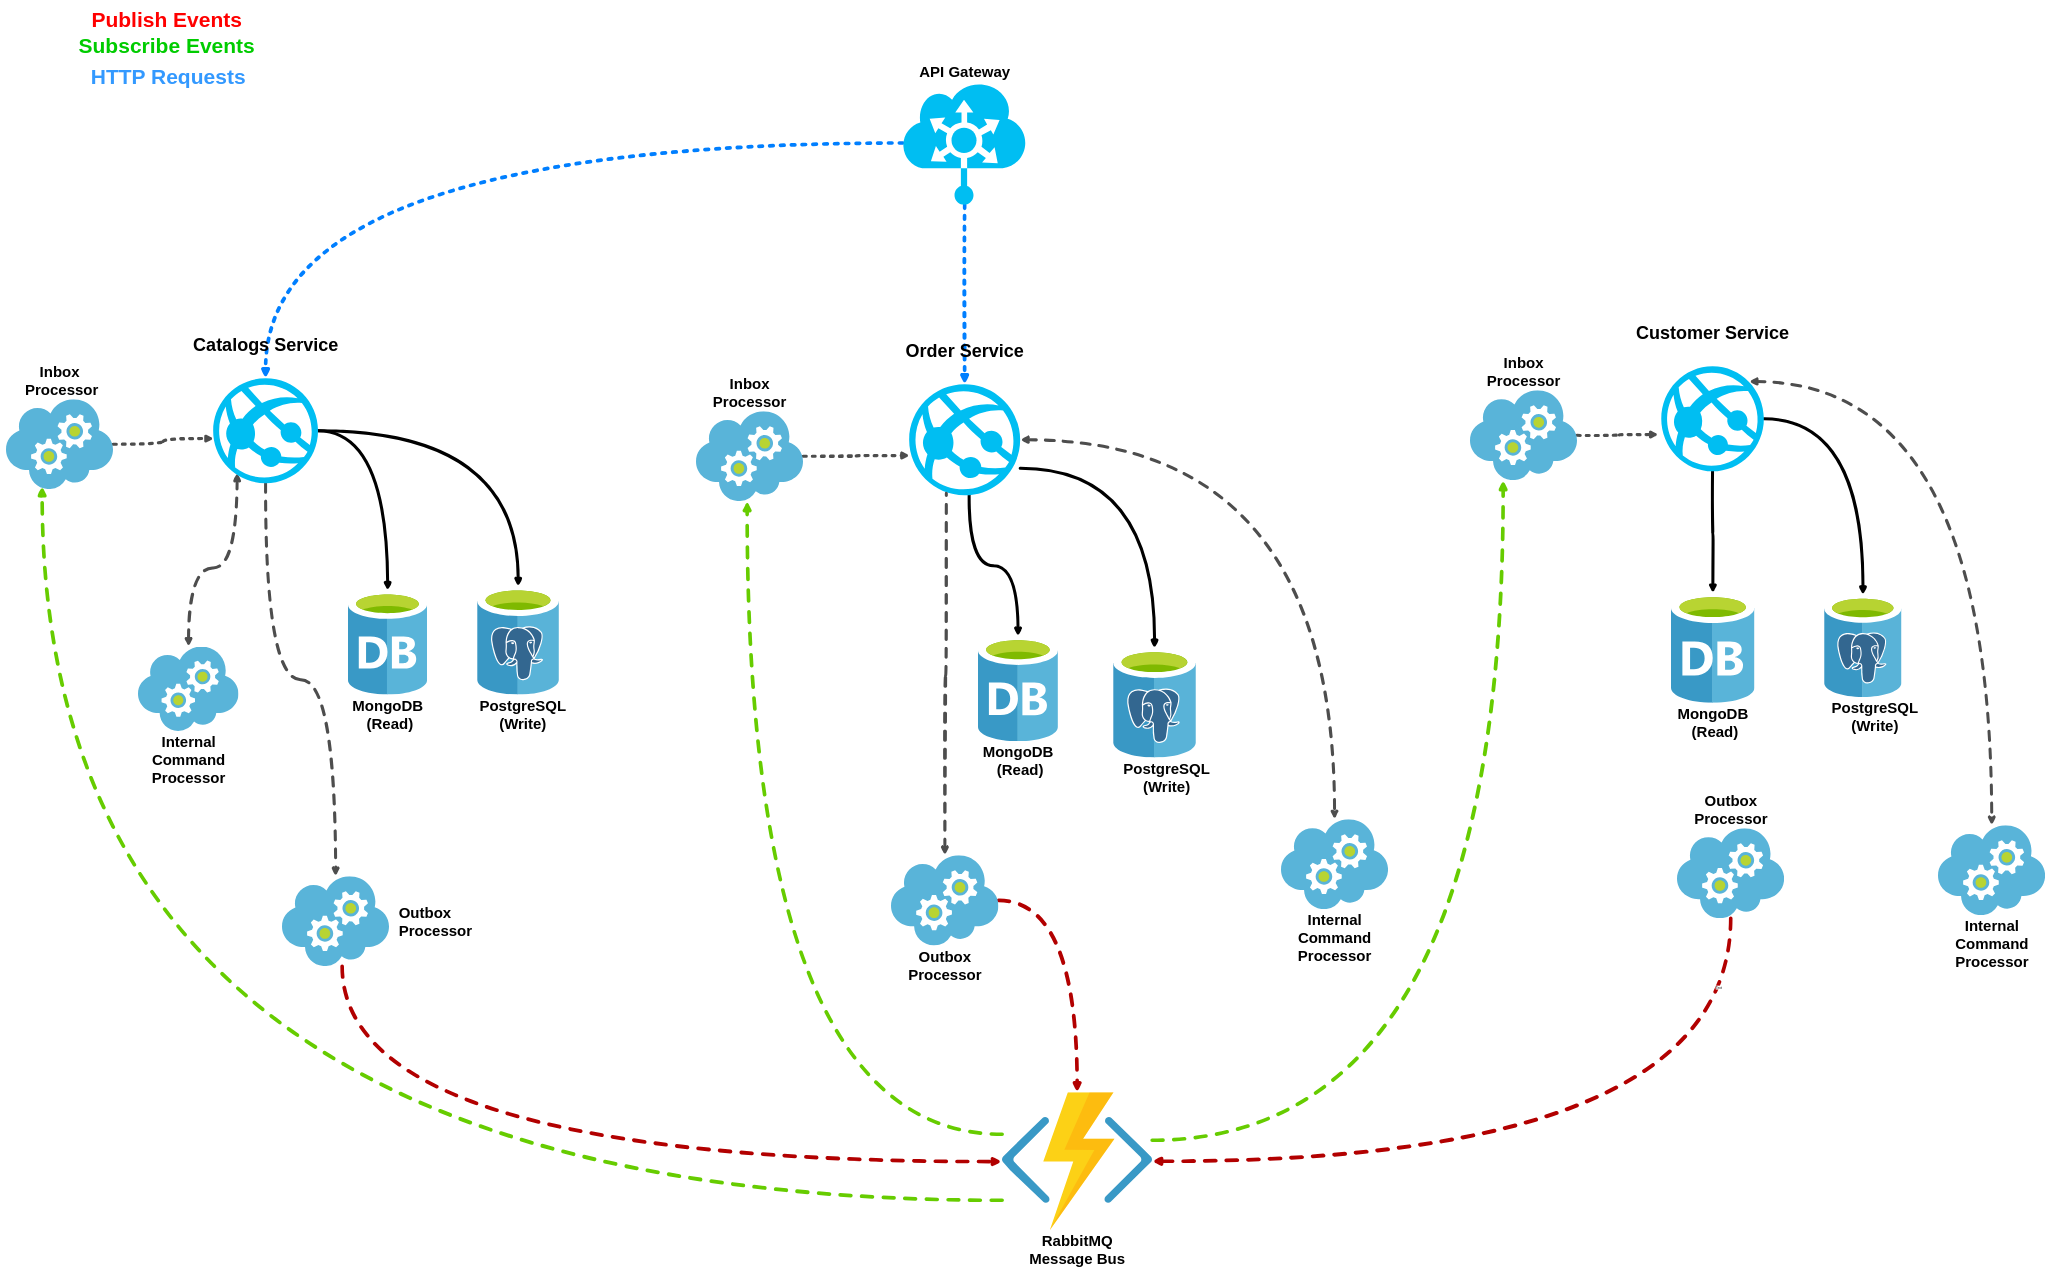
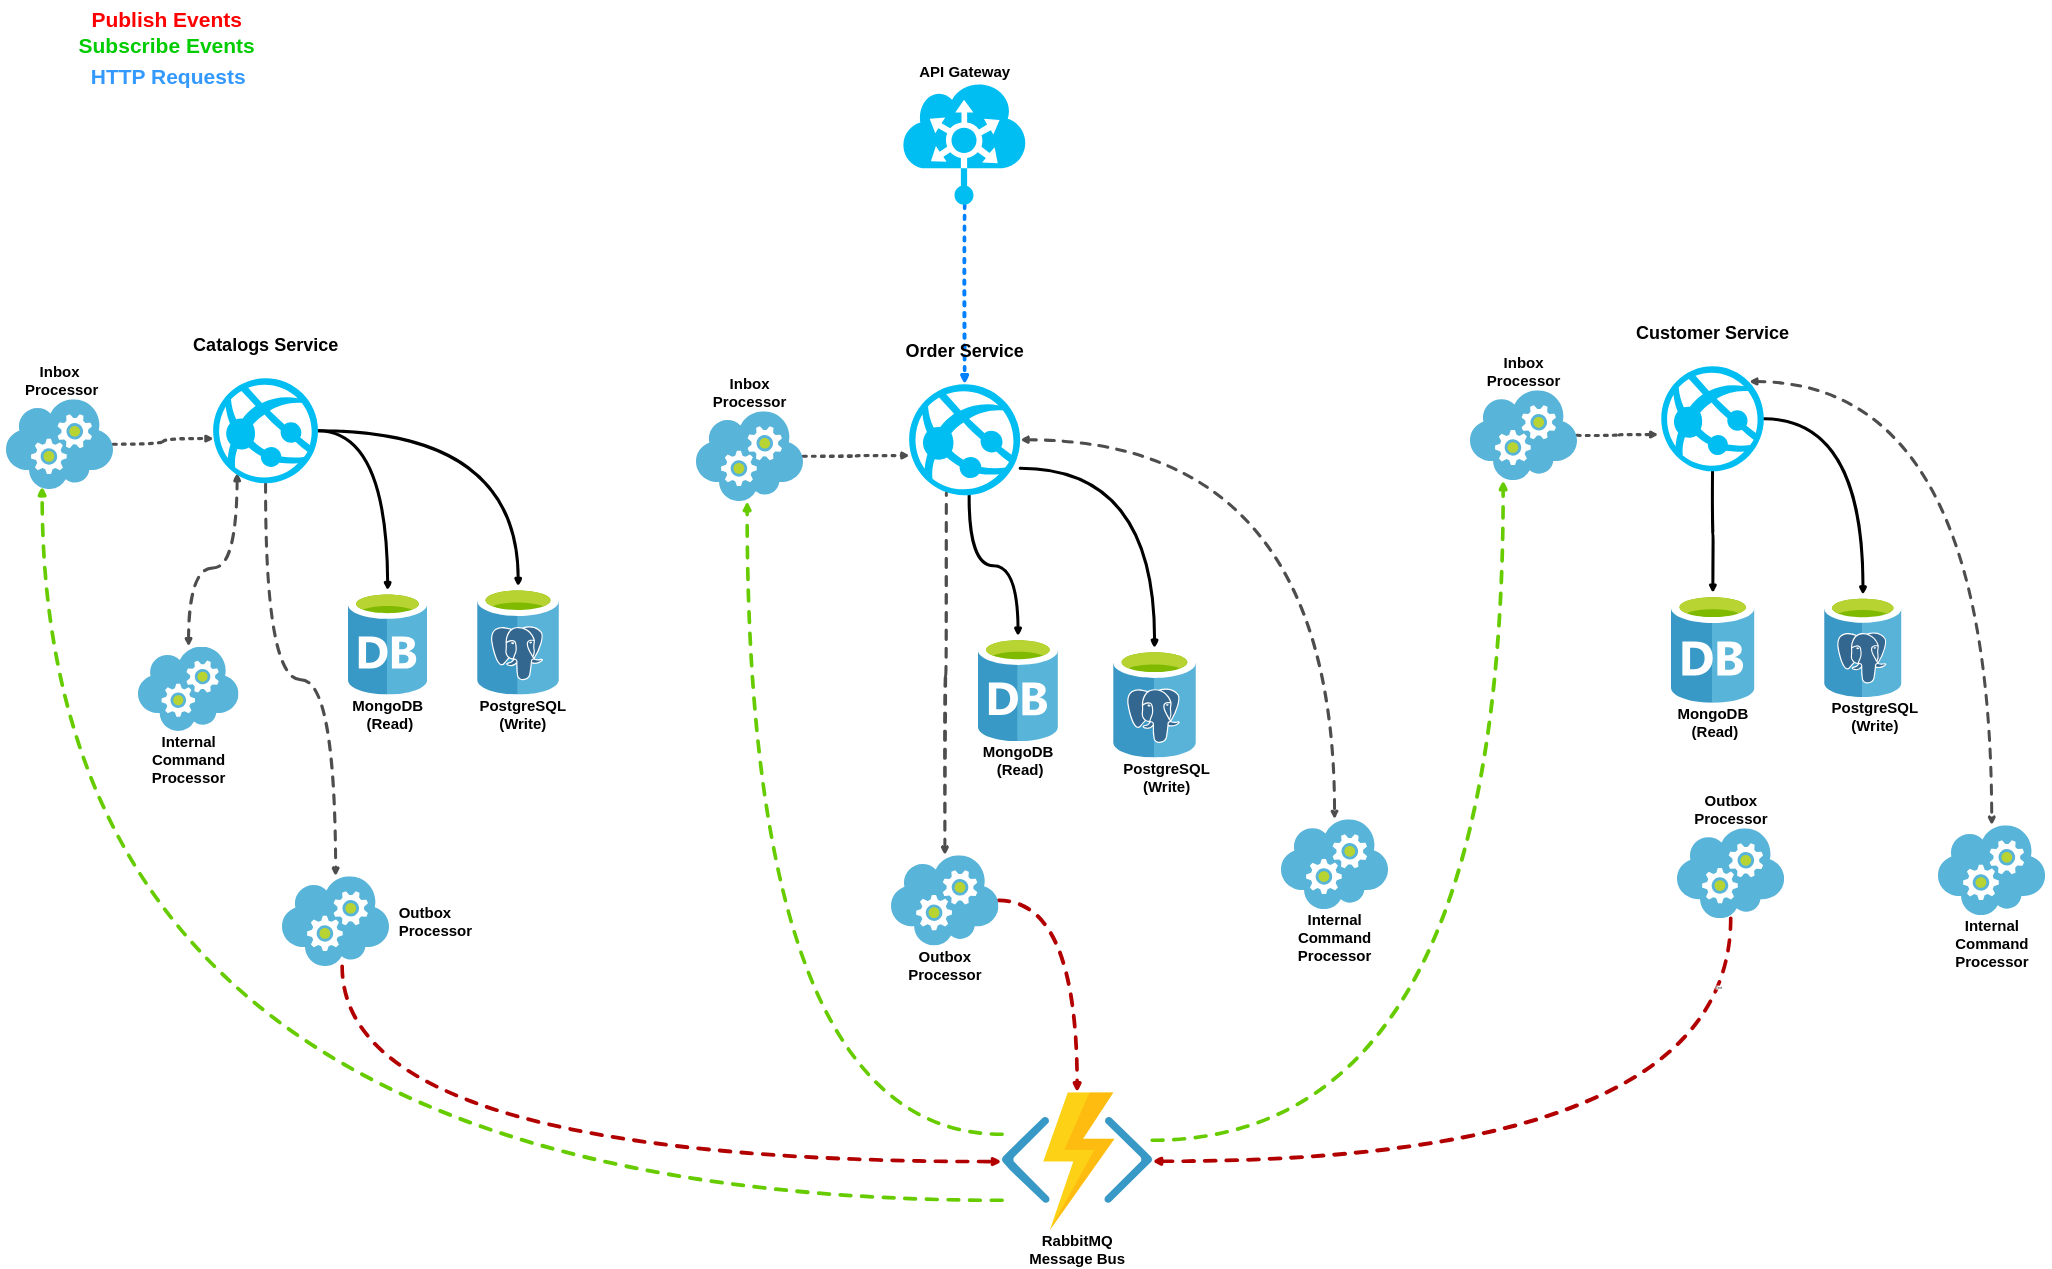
edge "API Gateway" -> "Catalogs Service": removed
